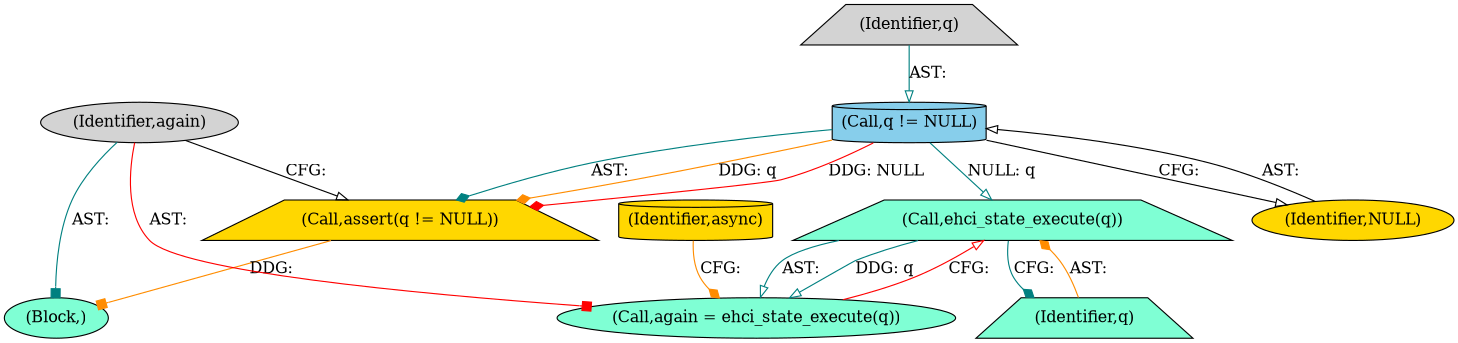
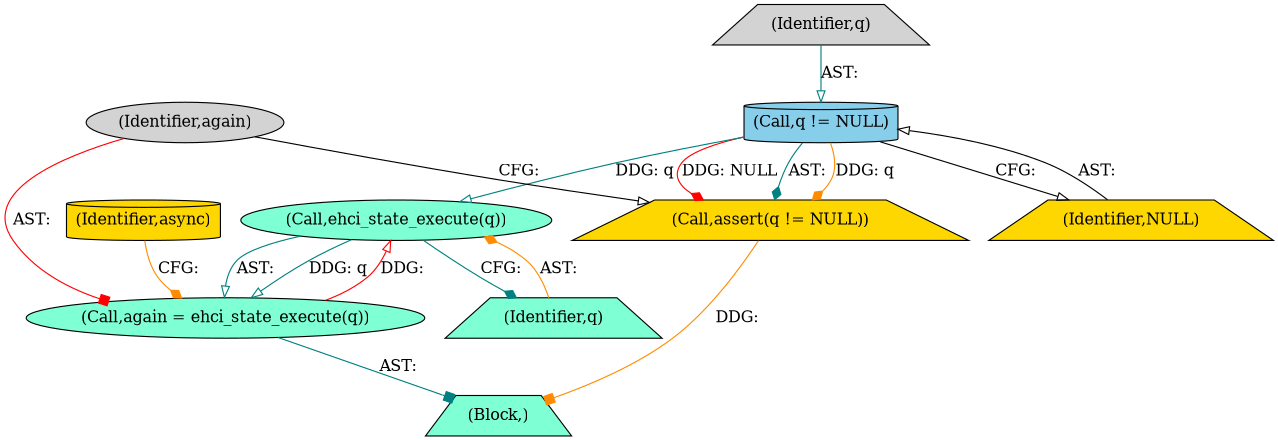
edge "(Call,q != NULL)" -> "(Call,ehci_state_execute(q))": label "NULL: q" -> "DDG: q"
edge "(Identifier,again)" -> "(Block,)": now "(Call,again = ehci_state_execute(q))" -> "(Block,)"
node "(Call,ehci_state_execute(q))": shape trapezium -> ellipse
node "(Identifier,NULL)": shape ellipse -> trapezium
edge "(Call,again = ehci_state_execute(q))" -> "(Call,ehci_state_execute(q))": label "CFG: " -> "DDG: "
node "(Block,)": shape ellipse -> trapezium
